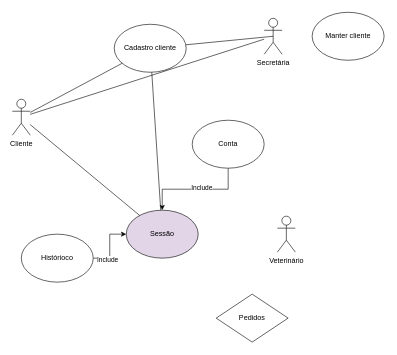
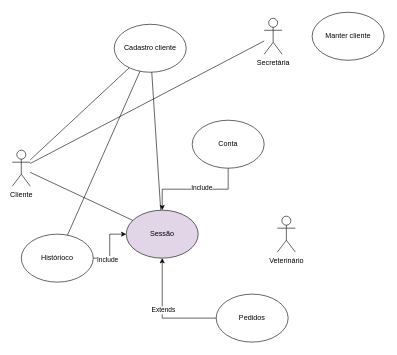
edge "Secretária" -- "Cadastro cliente": now "Histórioco" -- "Cadastro cliente"
node "Cliente": moved (21, 117) -> (21, 168)
edge "Pedidos" -> "Sessão": added, label "Extends"
node "Pedidos": shape diamond -> ellipse
